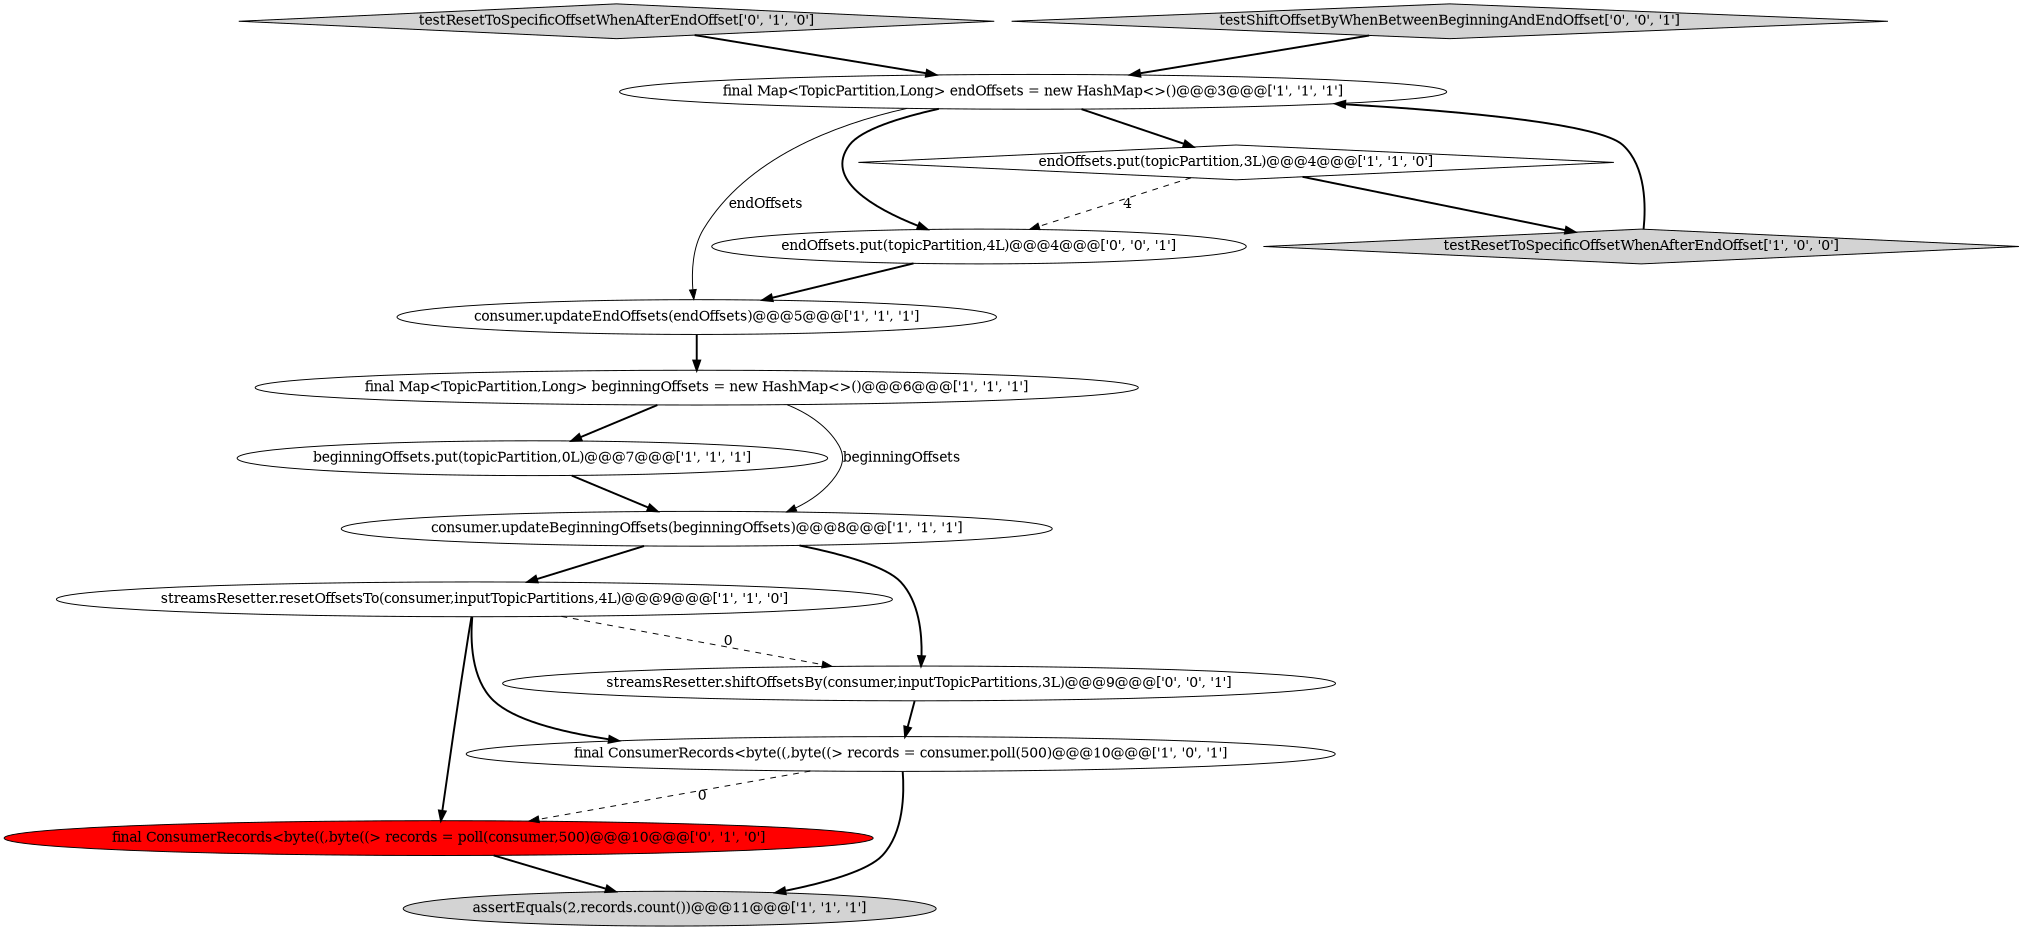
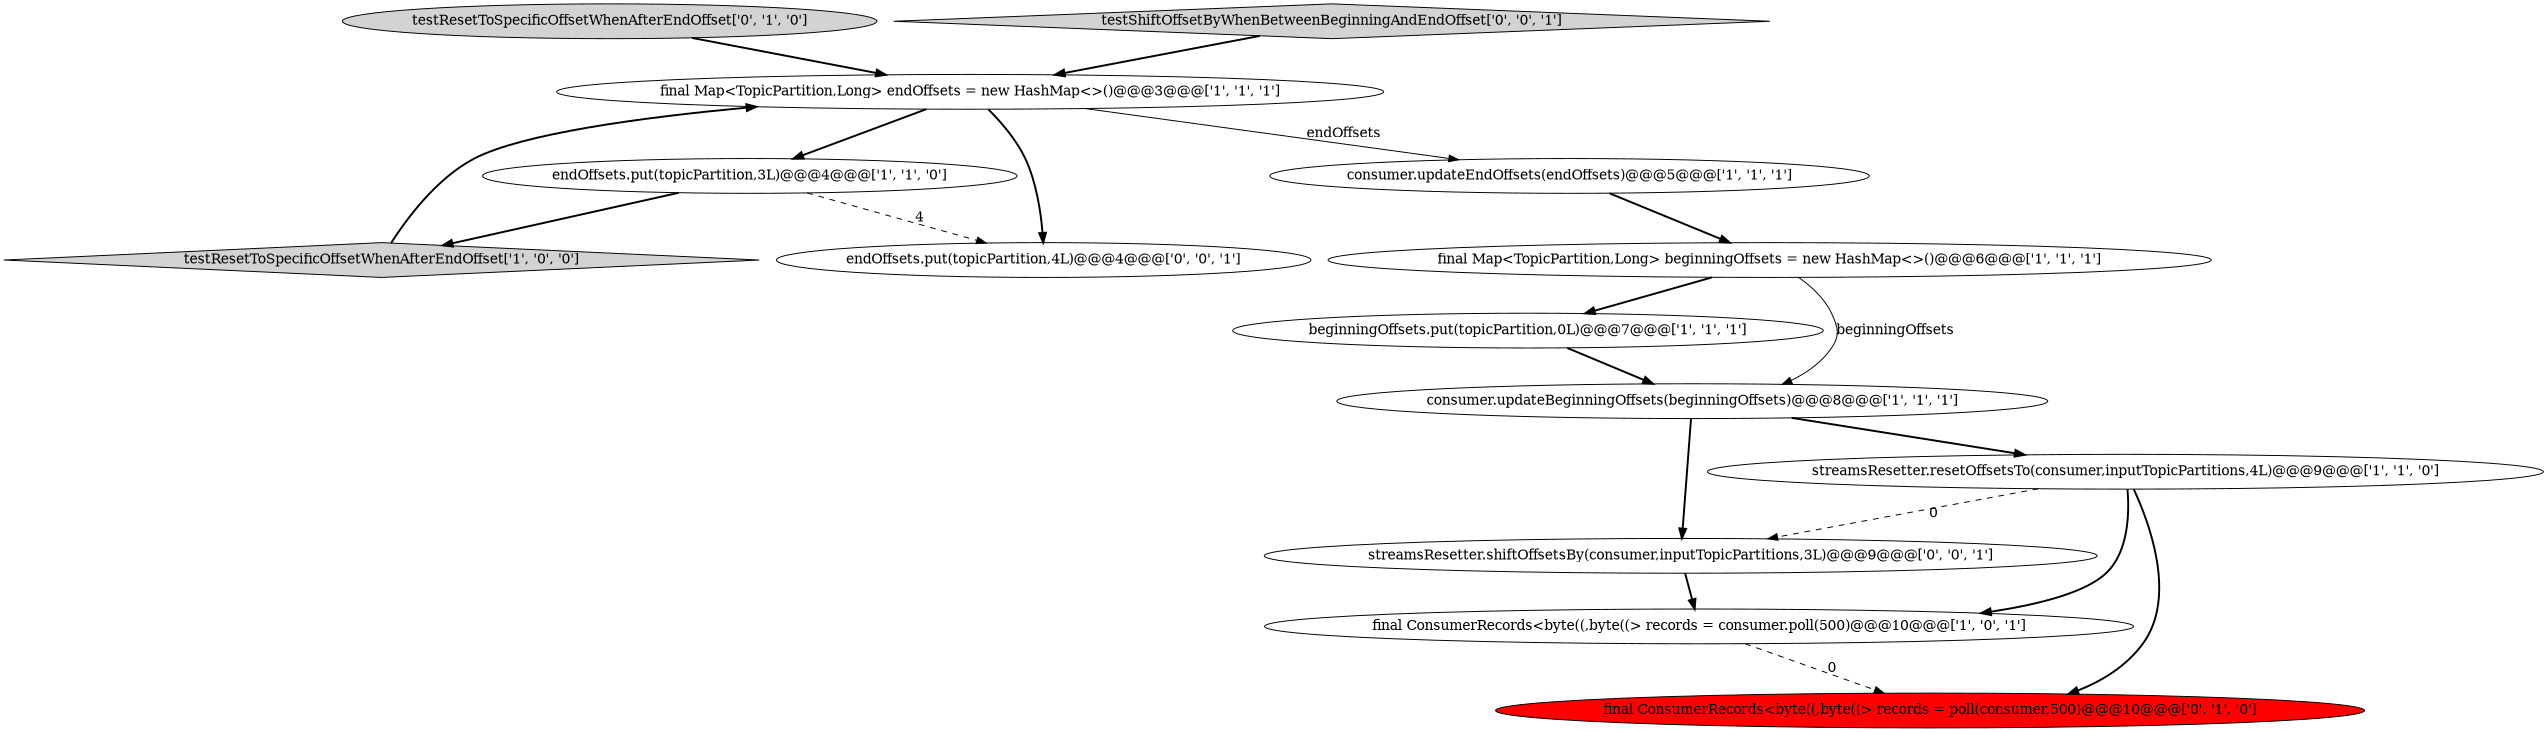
node "testResetToSpecificOffsetWhenAfterEndOffset['0', '1', '0']": shape diamond -> ellipse
node "endOffsets.put(topicPartition,3L)@@@4@@@['1', '1', '0']": shape diamond -> ellipse
edge "endOffsets.put(topicPartition,4L)@@@4@@@['0', '0', '1']" -> "consumer.updateEndOffsets(endOffsets)@@@5@@@['1', '1', '1']": removed
node "assertEquals(2,records.count())@@@11@@@['1', '1', '1']": removed
